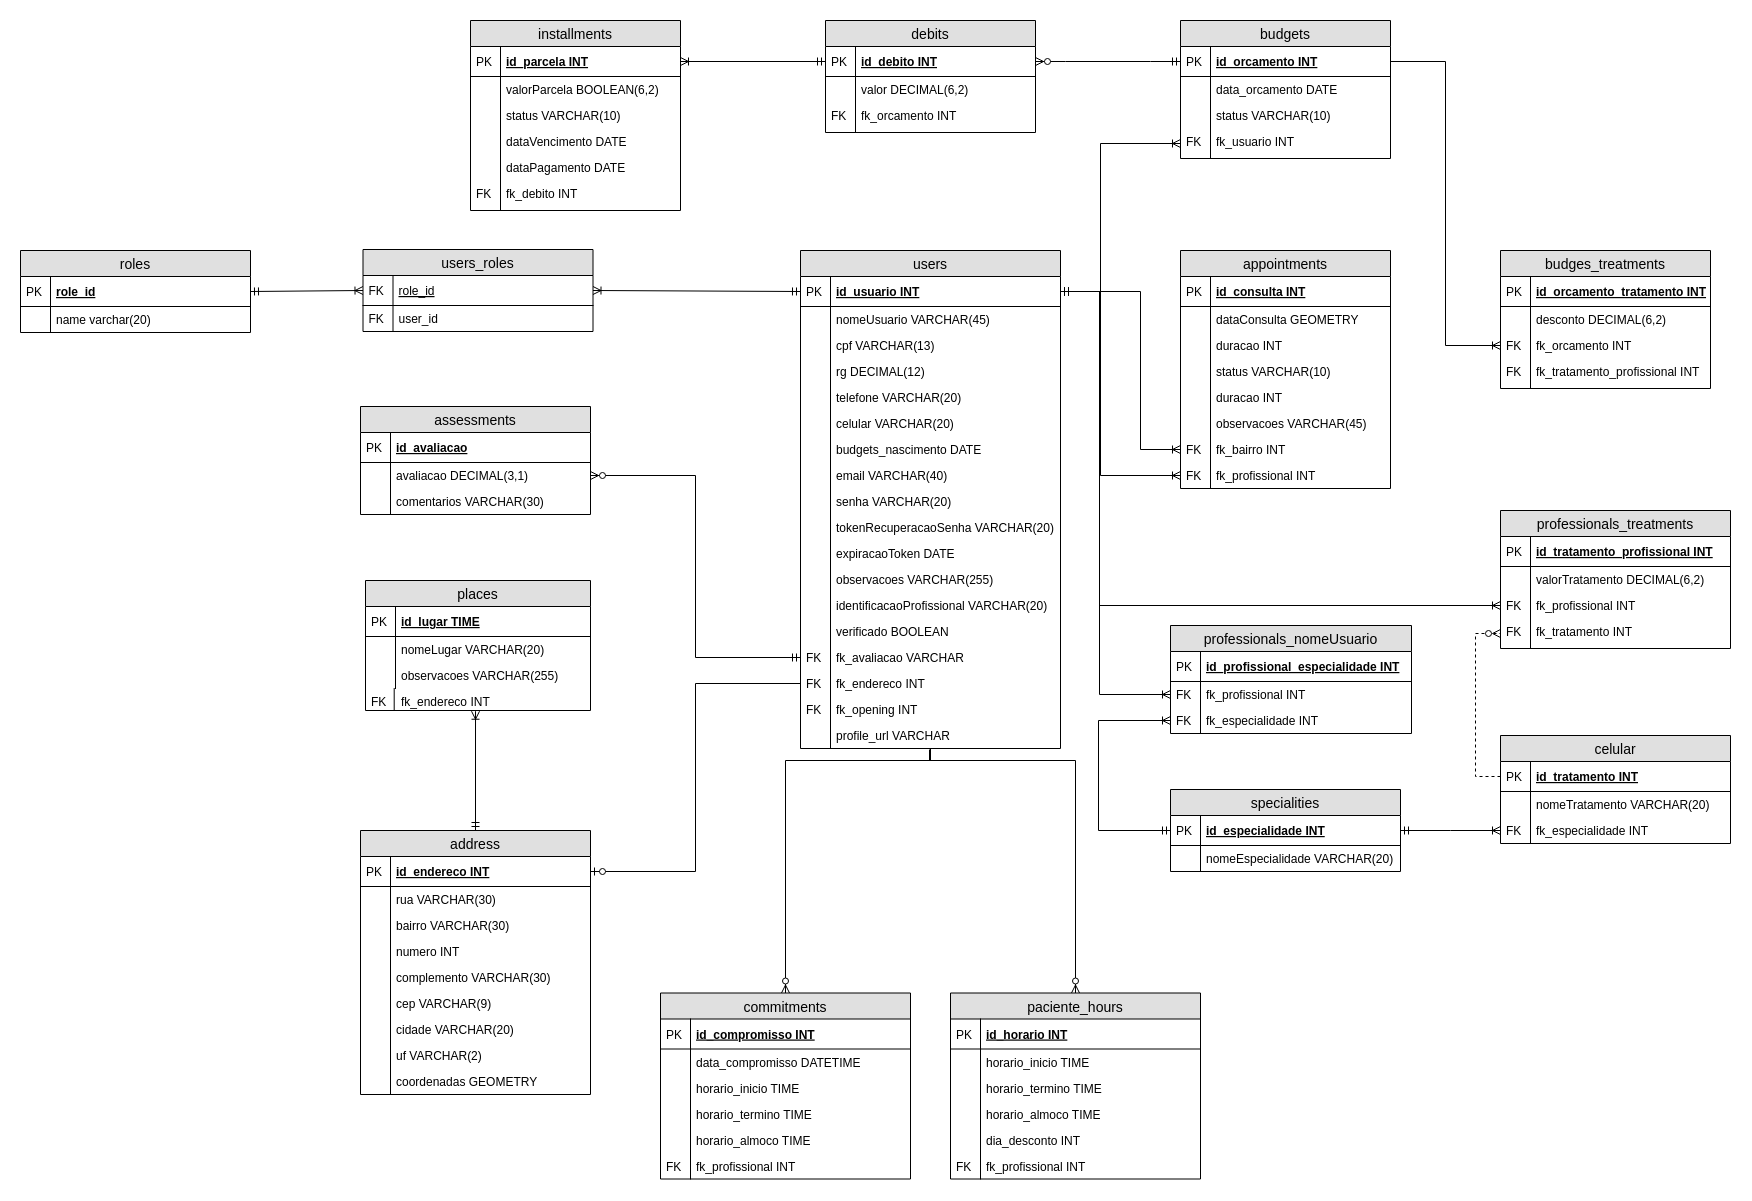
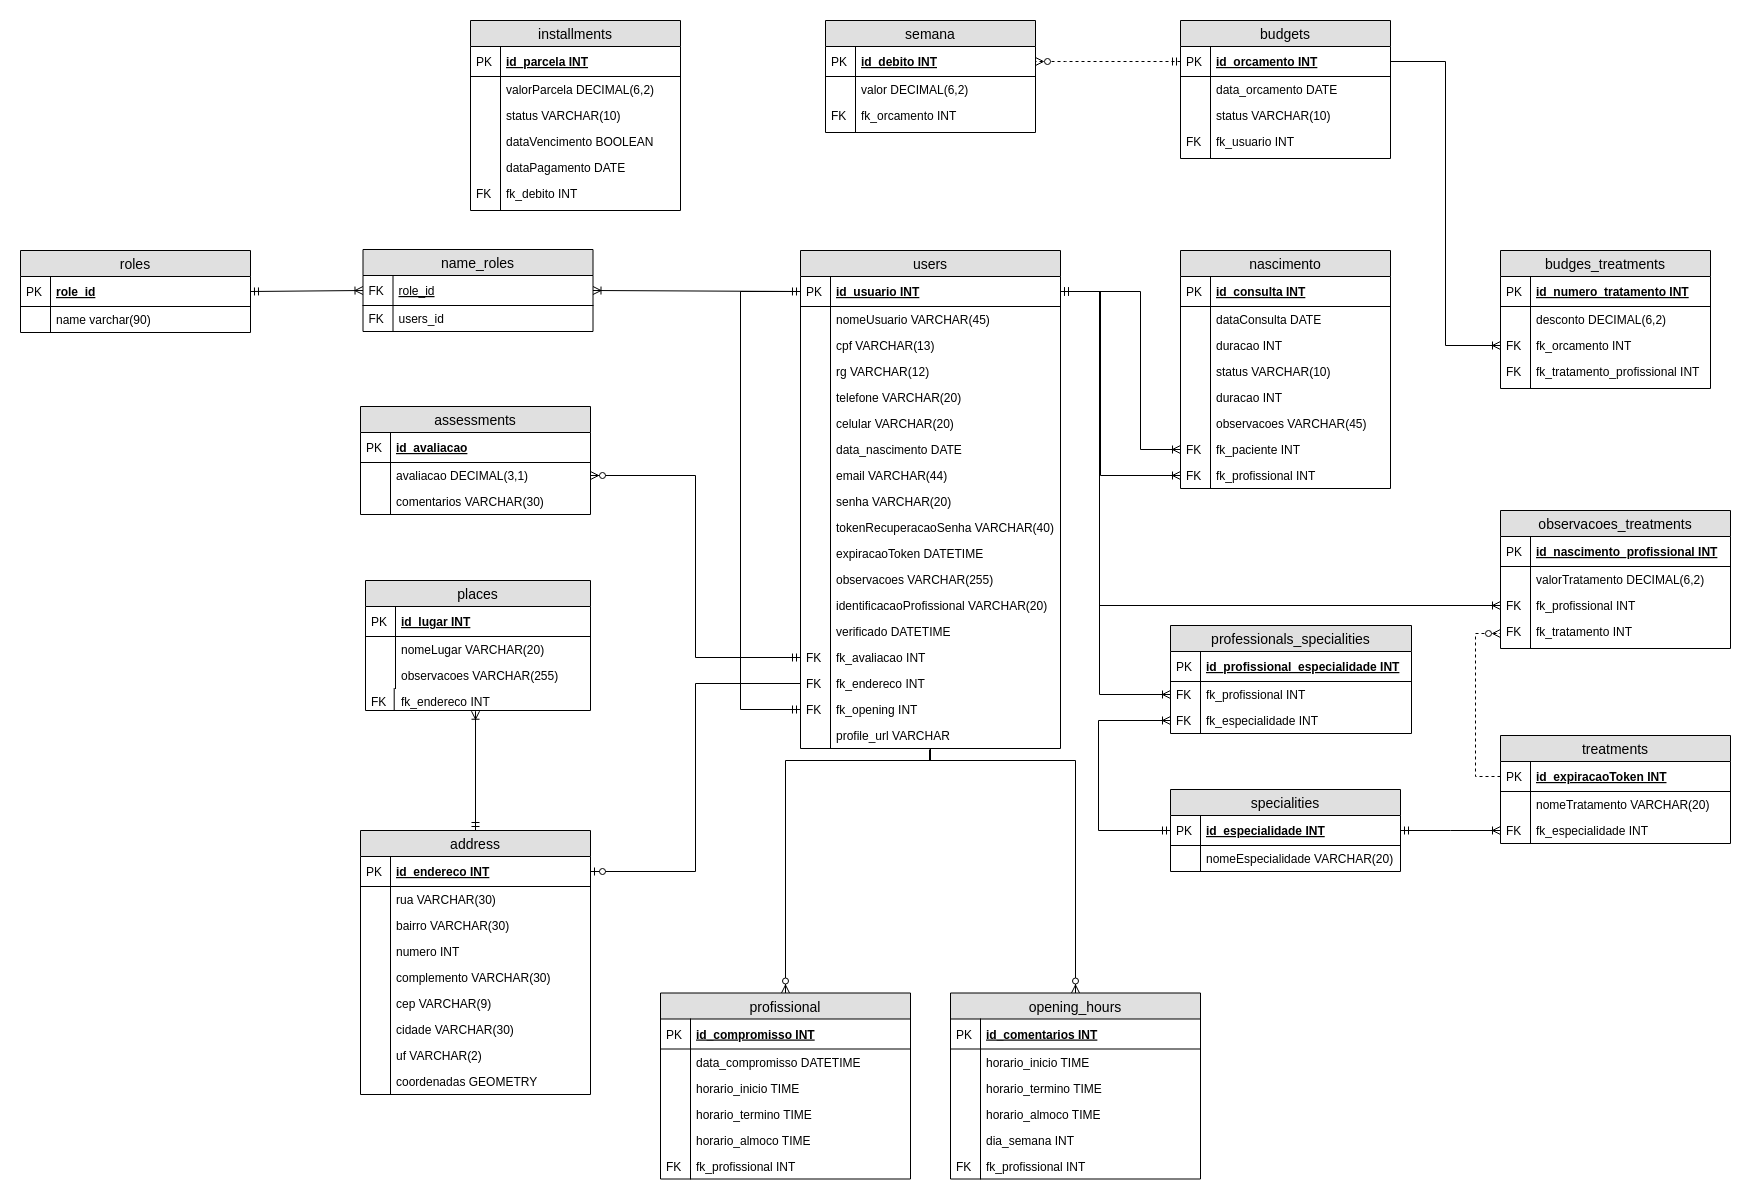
node "debits": label "debits" -> "semana"
edge "id_parcela INT" -- "id_debito INT": removed
edge "id_debito INT" -- "id_orcamento INT": style solid -> dashed
node "valorParcela BOOLEAN(6,2)": label "valorParcela BOOLEAN(6,2)" -> "valorParcela DECIMAL(6,2)"
node "dataVencimento DATE": label "dataVencimento DATE" -> "dataVencimento BOOLEAN"
edge "fk_usuario INT" -- "id_usuario INT": removed
node "users_roles": label "users_roles" -> "name_roles"
node "appointments": label "appointments" -> "nascimento"
node "id_orcamento_tratamento INT": label "id_orcamento_tratamento INT" -> "id_numero_tratamento INT"
node "user_id": label "user_id" -> "users_id"
node "name varchar(20)": label "name varchar(20)" -> "name varchar(90)"
node "dataConsulta GEOMETRY": label "dataConsulta GEOMETRY" -> "dataConsulta DATE"
node "rg DECIMAL(12)": label "rg DECIMAL(12)" -> "rg VARCHAR(12)"
node "budgets_nascimento DATE": label "budgets_nascimento DATE" -> "data_nascimento DATE"
node "fk_bairro INT": label "fk_bairro INT" -> "fk_paciente INT"
node "email VARCHAR(40)": label "email VARCHAR(40)" -> "email VARCHAR(44)"
node "professionals_treatments": label "professionals_treatments" -> "observacoes_treatments"
node "tokenRecuperacaoSenha VARCHAR(20)": label "tokenRecuperacaoSenha VARCHAR(20)" -> "tokenRecuperacaoSenha VARCHAR(40)"
edge "id_usuario INT" -> "fk_opening INT": added
node "id_tratamento_profissional INT": label "id_tratamento_profissional INT" -> "id_nascimento_profissional INT"
node "expiracaoToken DATE": label "expiracaoToken DATE" -> "expiracaoToken DATETIME"
node "id_lugar TIME": label "id_lugar TIME" -> "id_lugar INT"
node "verificado BOOLEAN": label "verificado BOOLEAN" -> "verificado DATETIME"
node "professionals_nomeUsuario": label "professionals_nomeUsuario" -> "professionals_specialities"
node "fk_avaliacao VARCHAR": label "fk_avaliacao VARCHAR" -> "fk_avaliacao INT"
node "celular": label "celular" -> "treatments"
node "id_tratamento INT": label "id_tratamento INT" -> "id_expiracaoToken INT"
node "commitments": label "commitments" -> "profissional"
node "paciente_hours": label "paciente_hours" -> "opening_hours"
node "cidade VARCHAR(20)": label "cidade VARCHAR(20)" -> "cidade VARCHAR(30)"
node "id_horario INT": label "id_horario INT" -> "id_comentarios INT"
node "dia_desconto INT": label "dia_desconto INT" -> "dia_semana INT"
